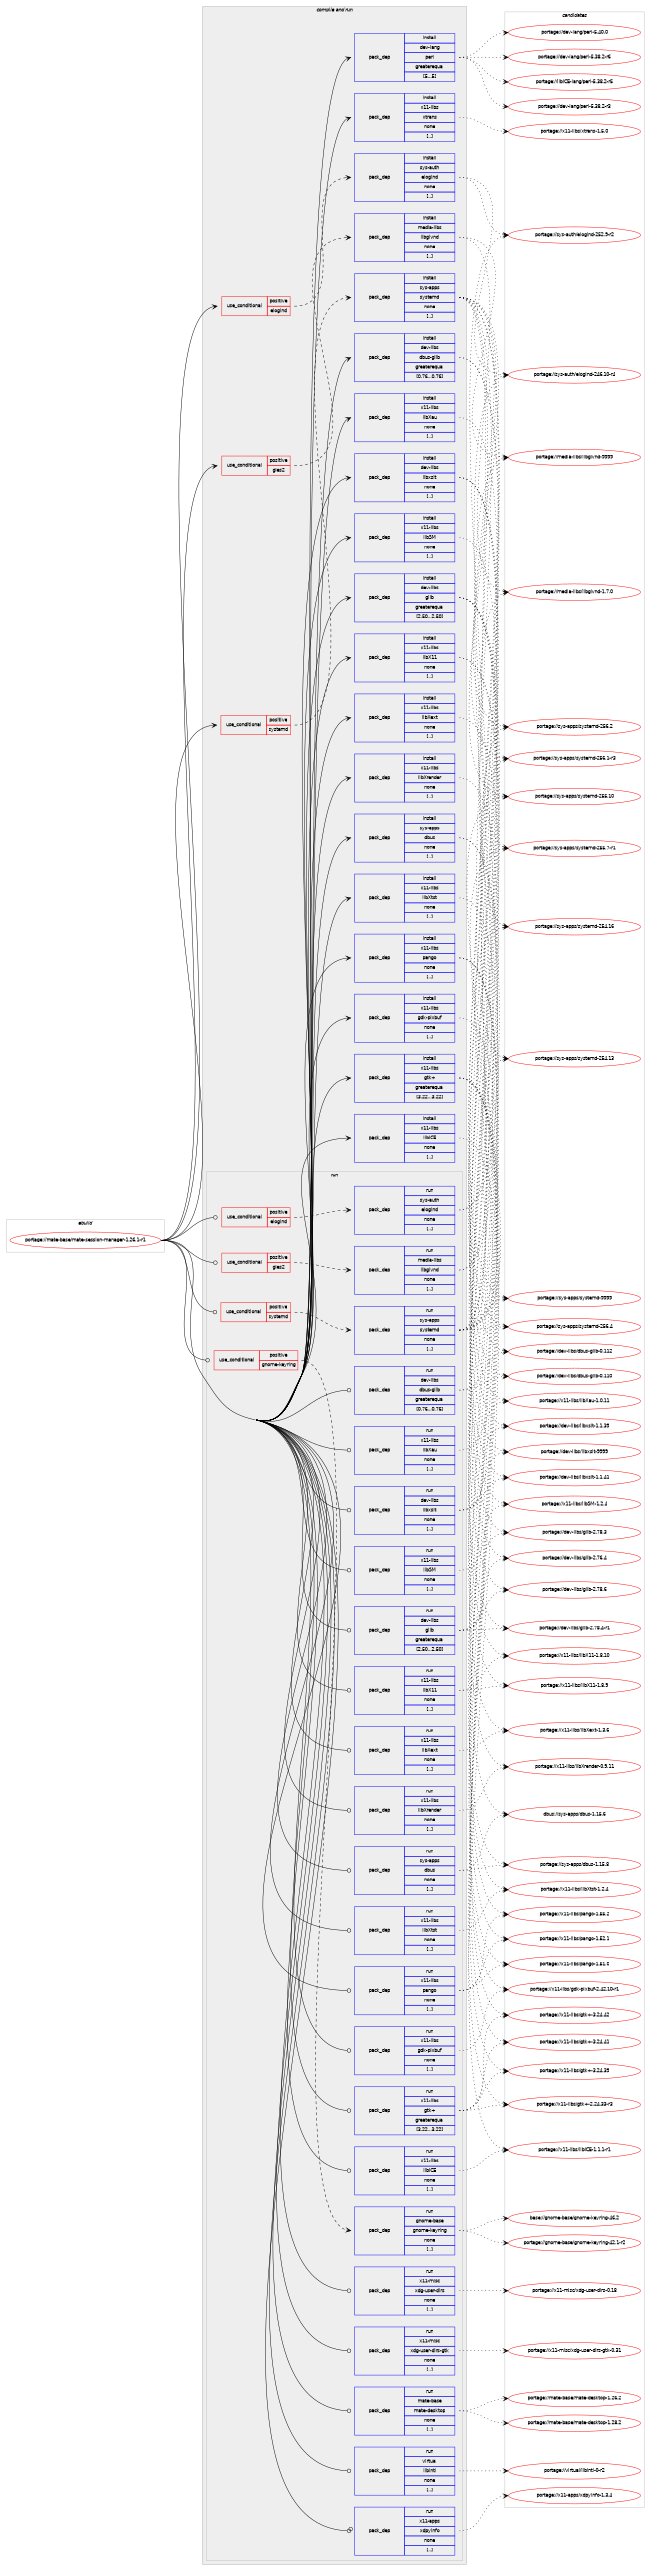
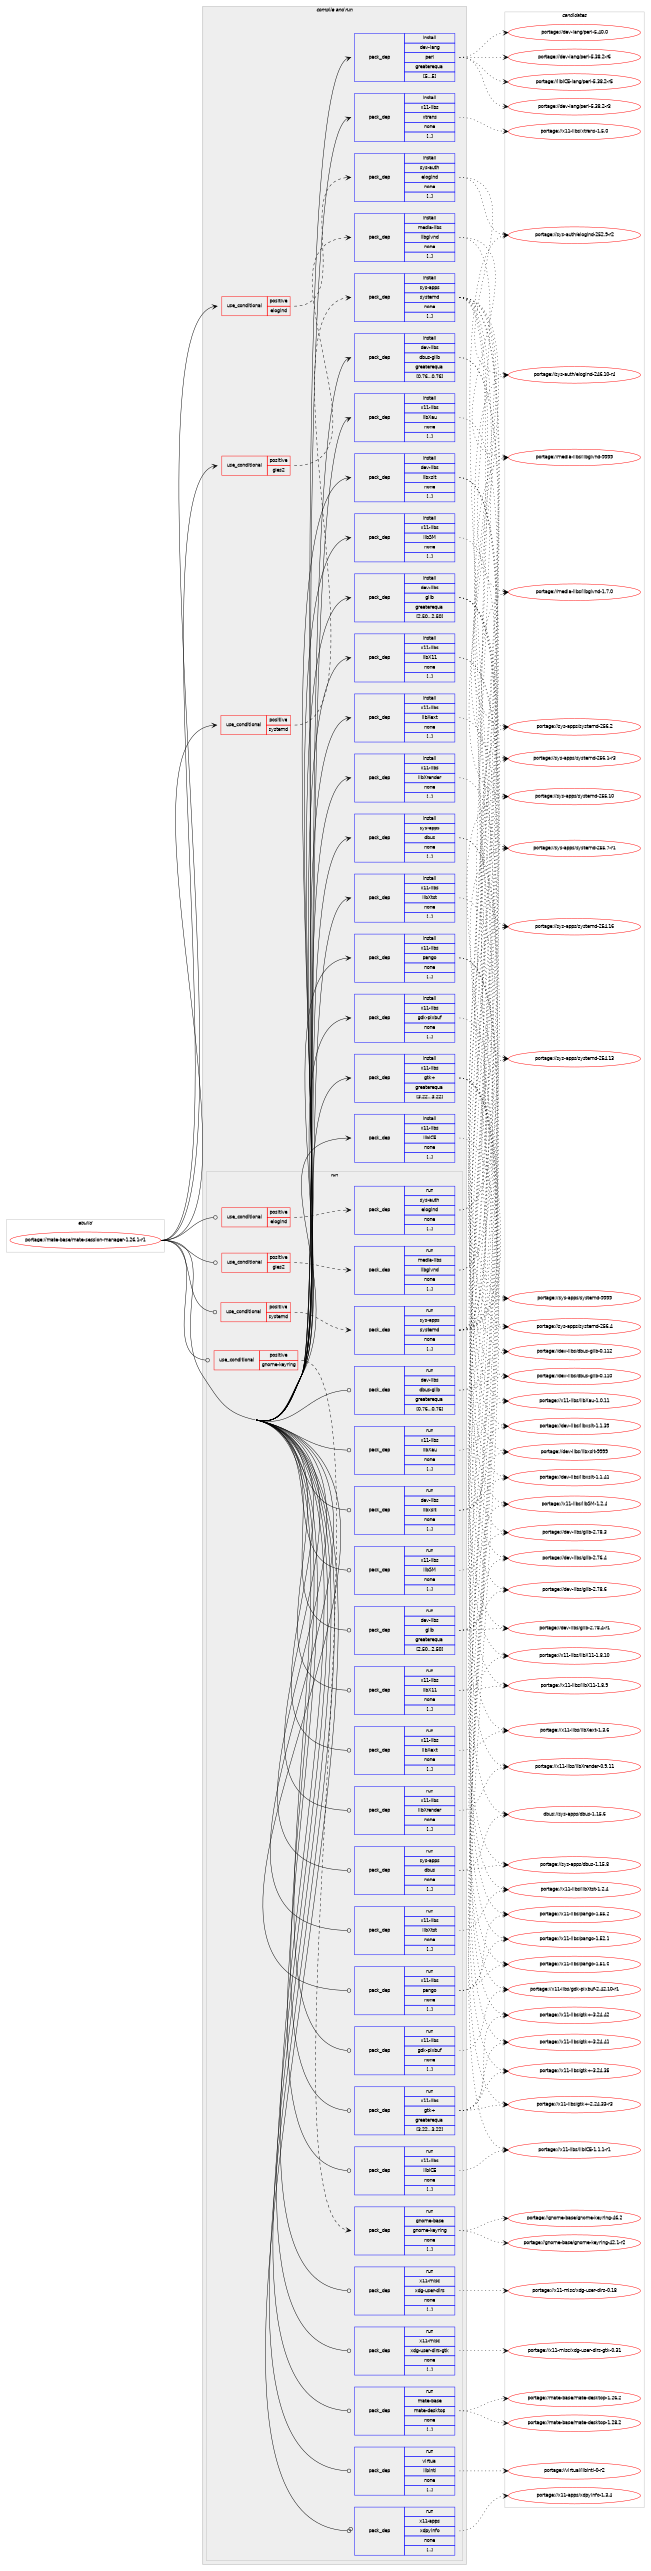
node "portage://x11-libs/gtk+-3.24.39": label "portage://x11-libs/gtk+-3.24.39" -> "portage://x11-libs/gtk+-3.24.35"
node "base://gnome-base/gnome-keyring-46.2": label "base://gnome-base/gnome-keyring-46.2" -> "portage://gnome-base/gnome-keyring-46.2"
